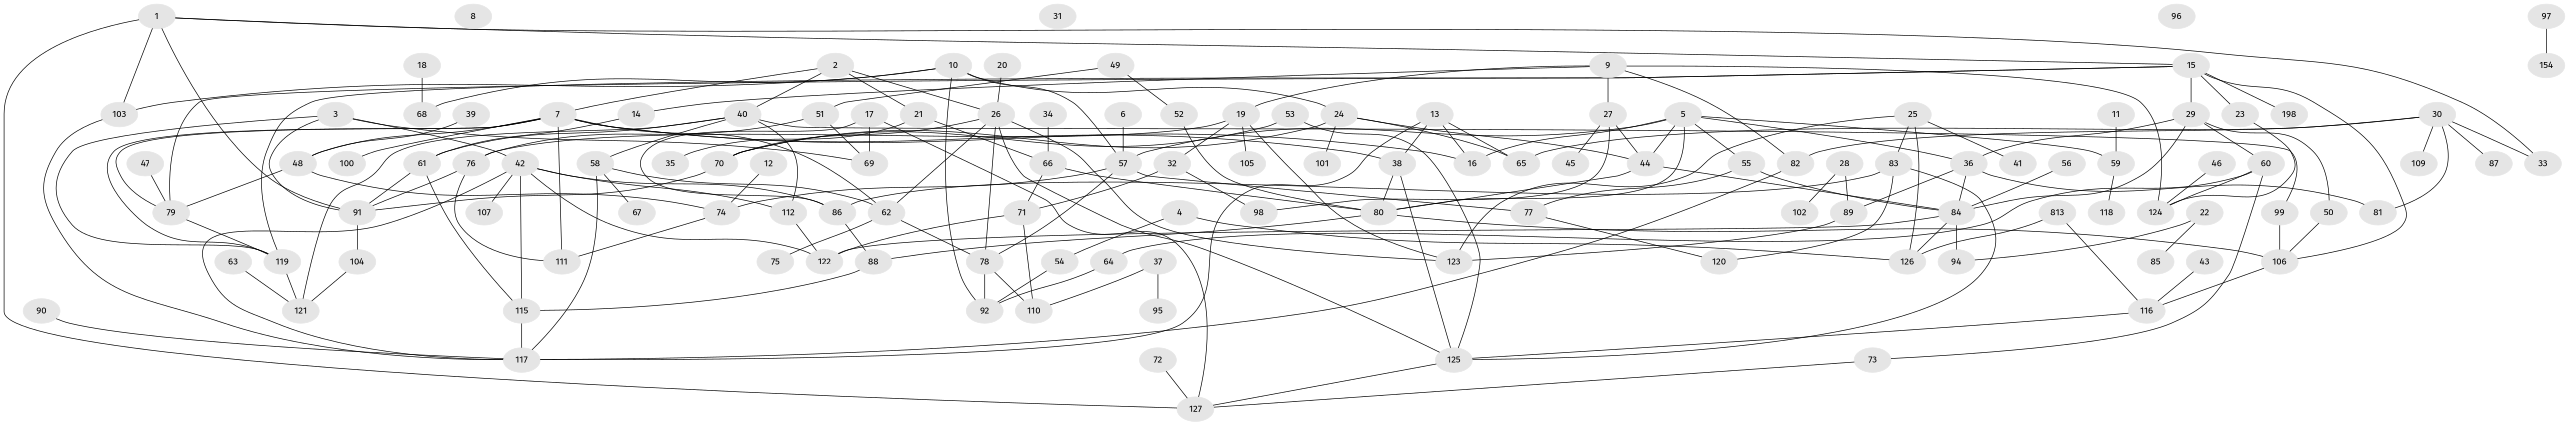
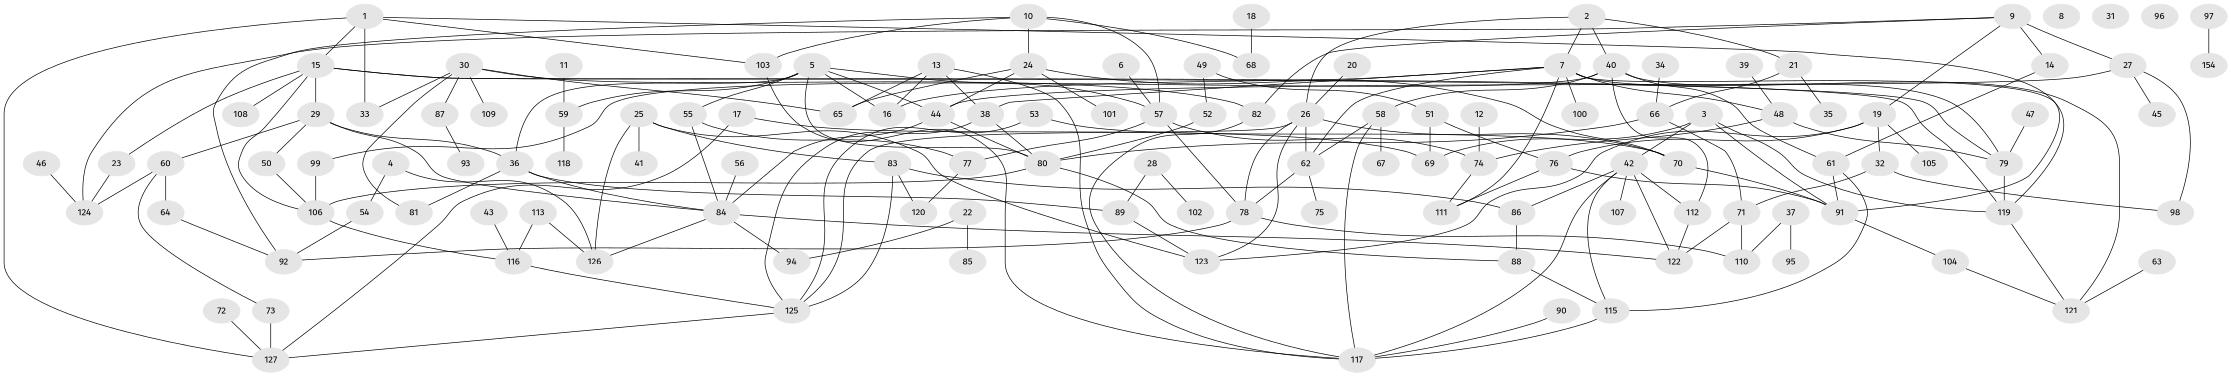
node "198": label "198" -> "108"
edge "17" -- "86": removed
node "93": added
node "813": label "813" -> "113"
